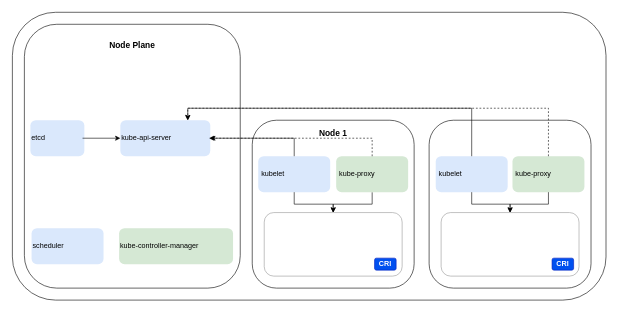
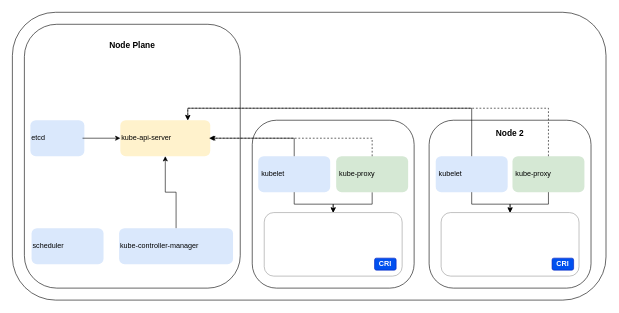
node "Node 1": removed
node "Node 2": added
node "kube-api-server": fillcolor #dae8fc -> #fff2cc
edge "kube-controller-manager" -> "kube-api-server": added
node "kube-controller-manager": fillcolor #d5e8d4 -> #dae8fc
